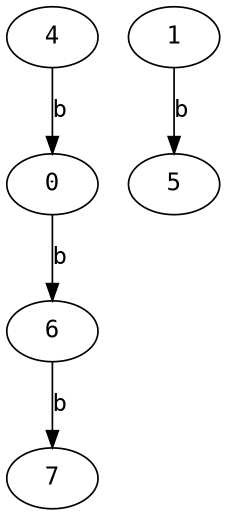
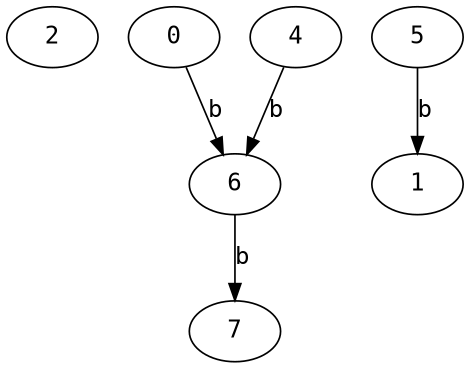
node "2": added
edge "4" -> "0": now "4" -> "6"
edge "1" -> "5": reversed
